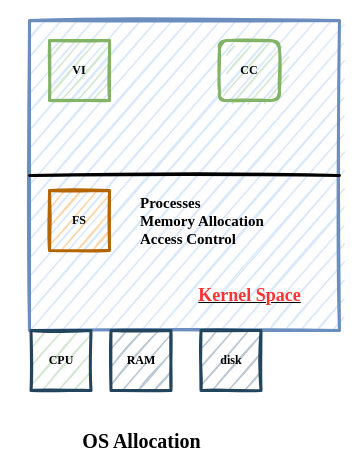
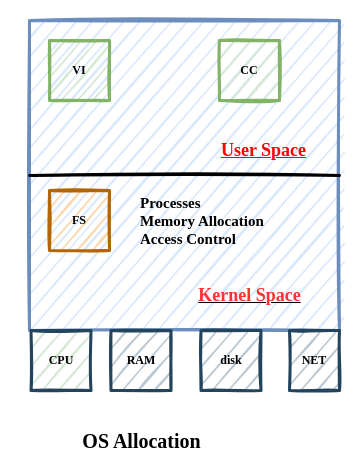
node "CC": shape rounded rectangle -> rectangle
node "User Space": added
node "NET": added
